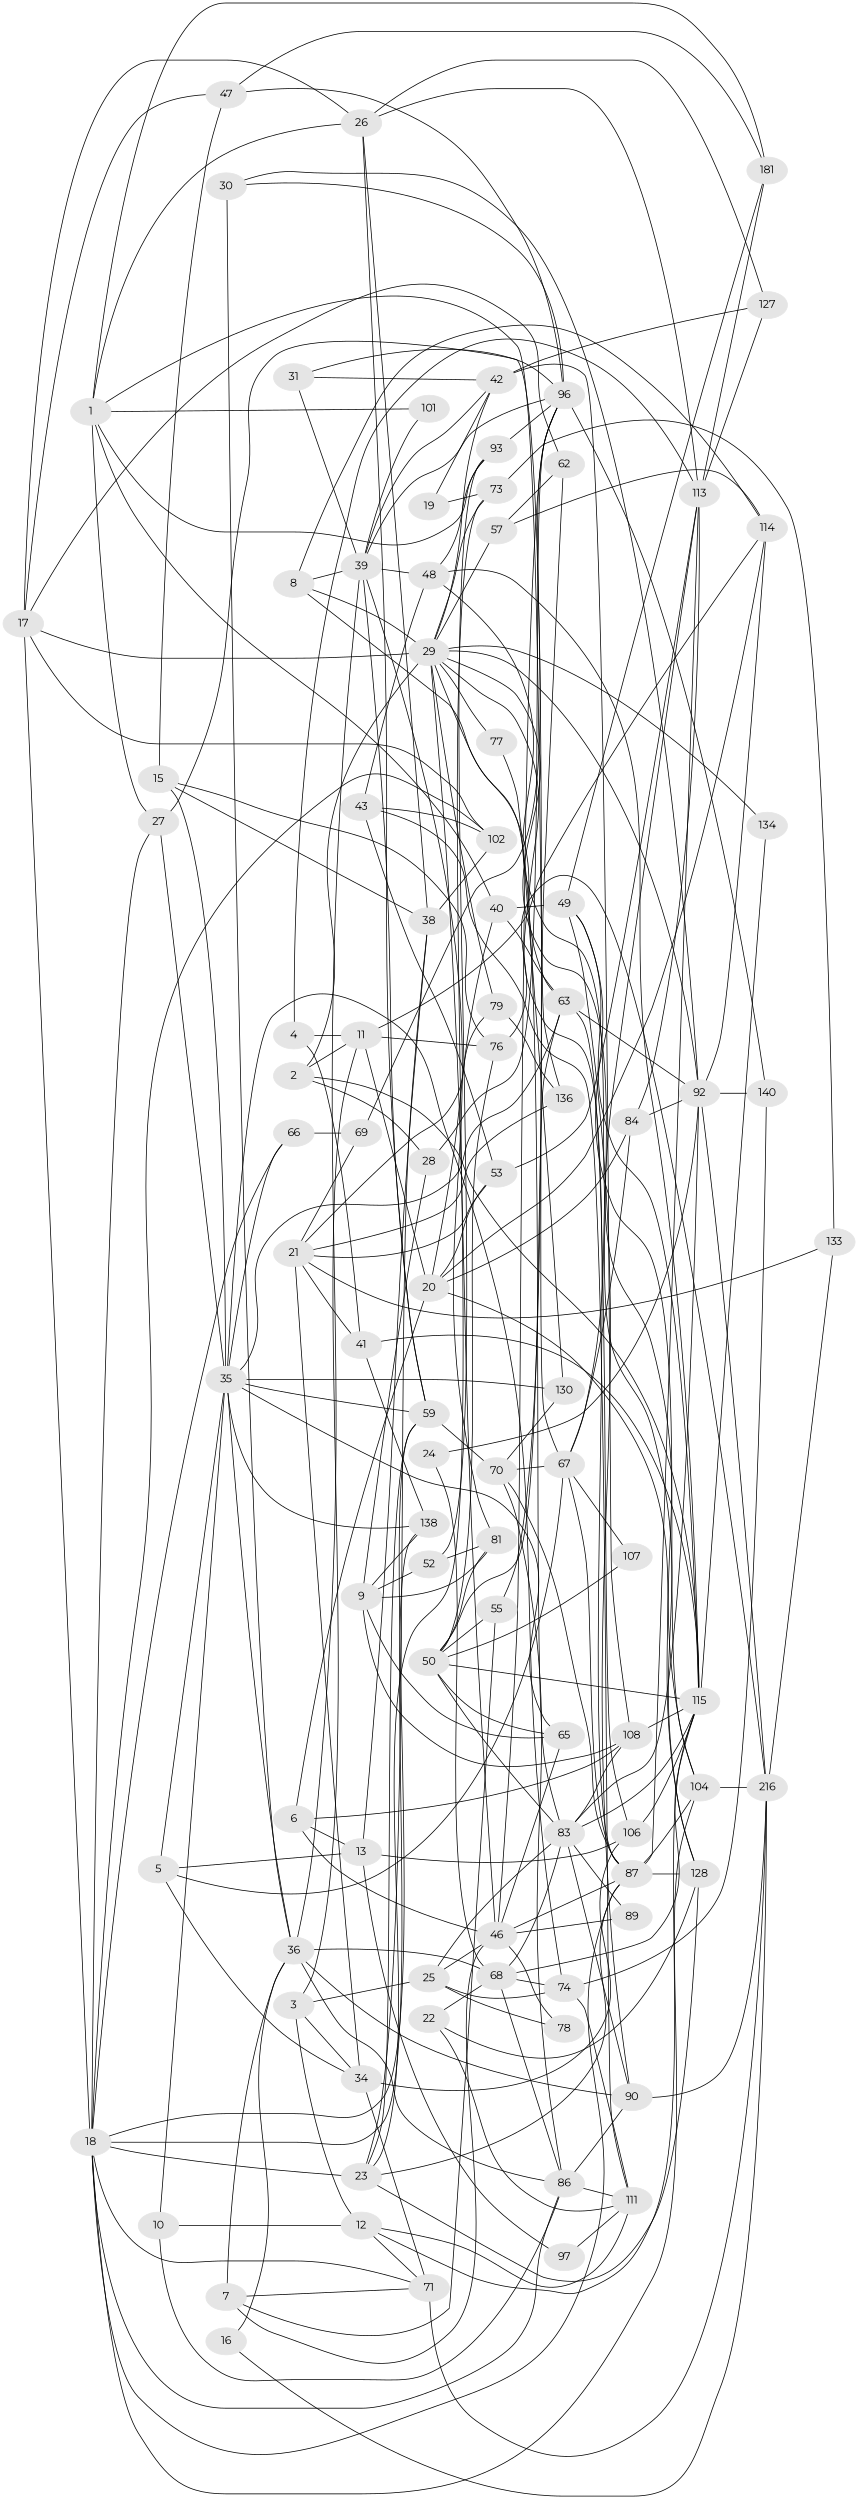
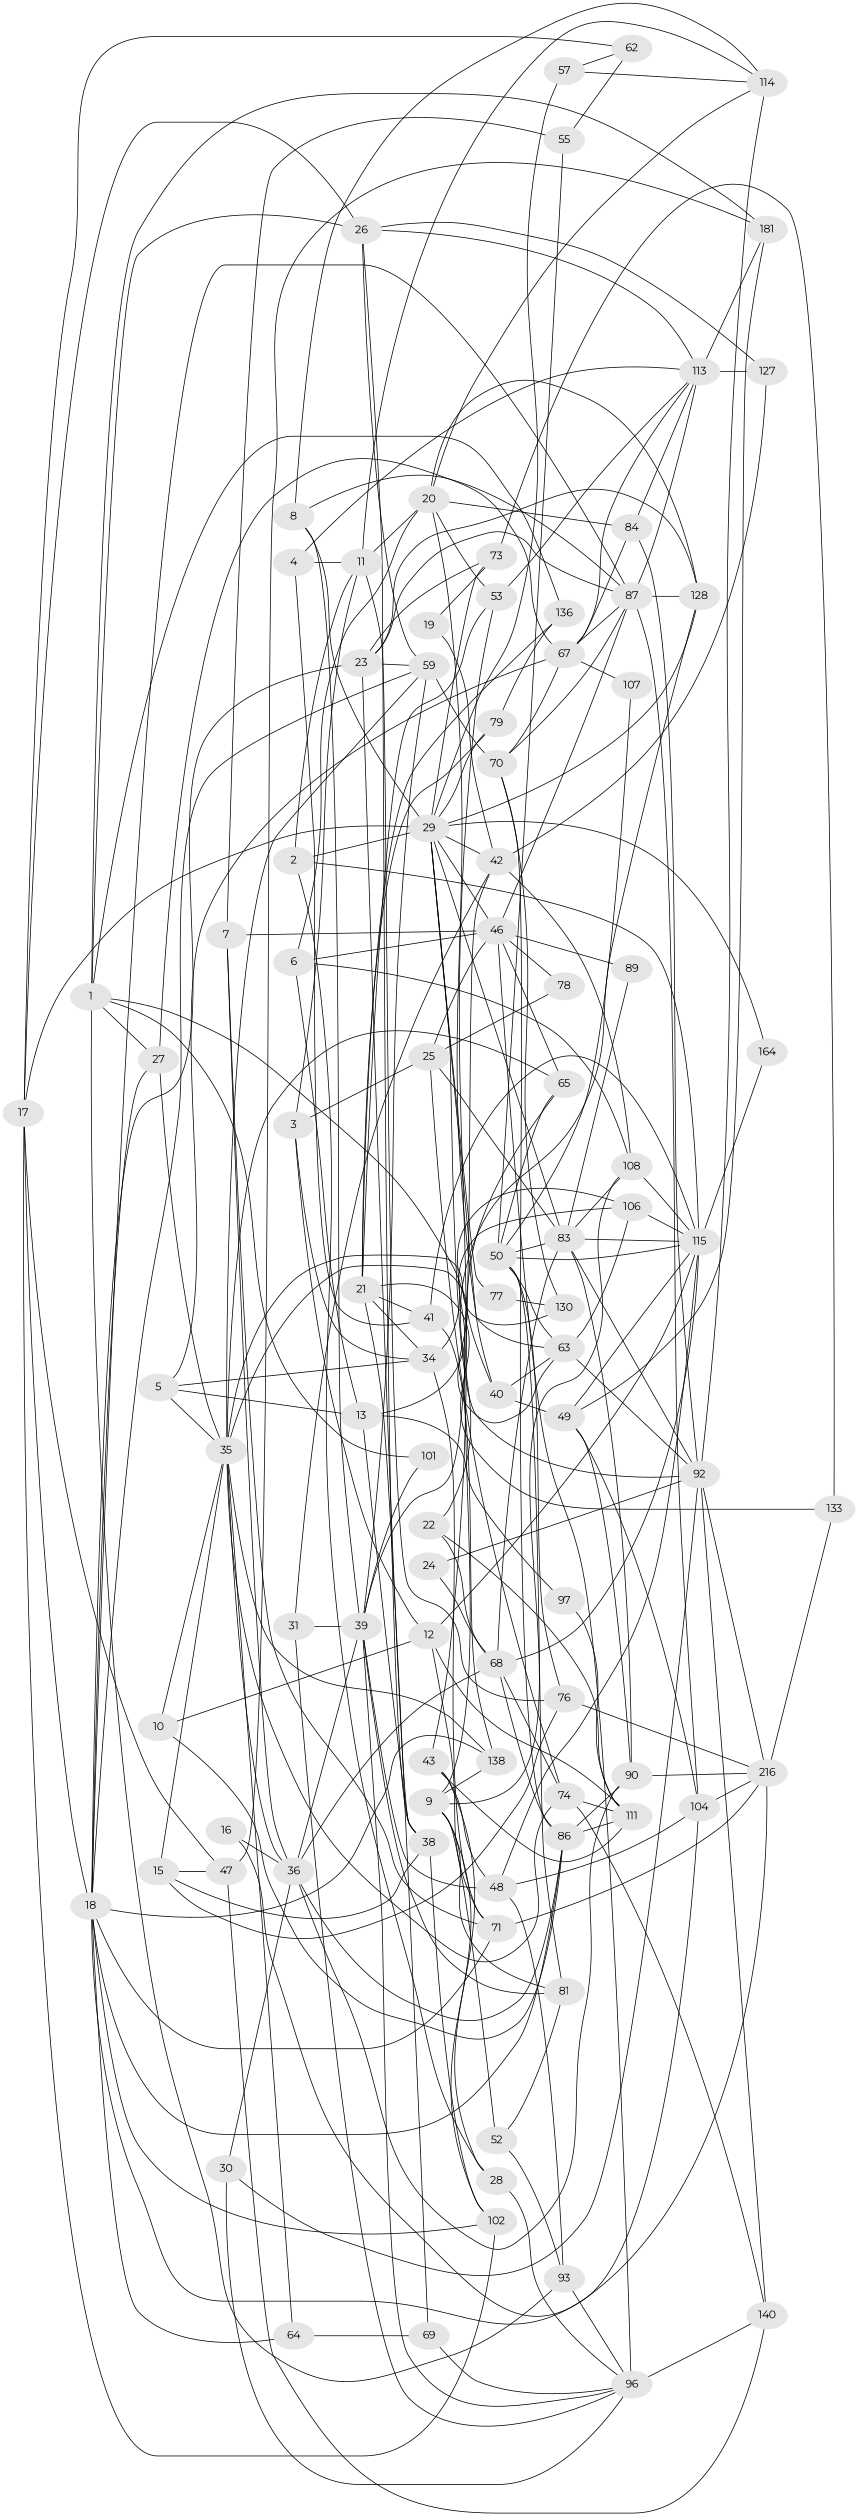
edge "47" -- "96": now "47" -- "140"
node "134": label "134" -> "164"
node "66": label "66" -> "64"
